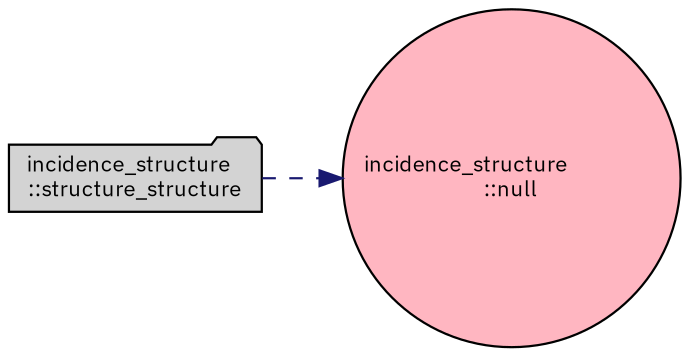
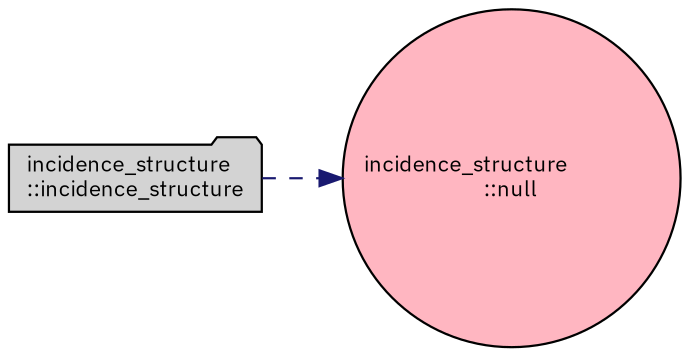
node "incidence_structure ::structure_structure": label "incidence_structure ::structure_structure" -> "incidence_structure ::incidence_structure"
